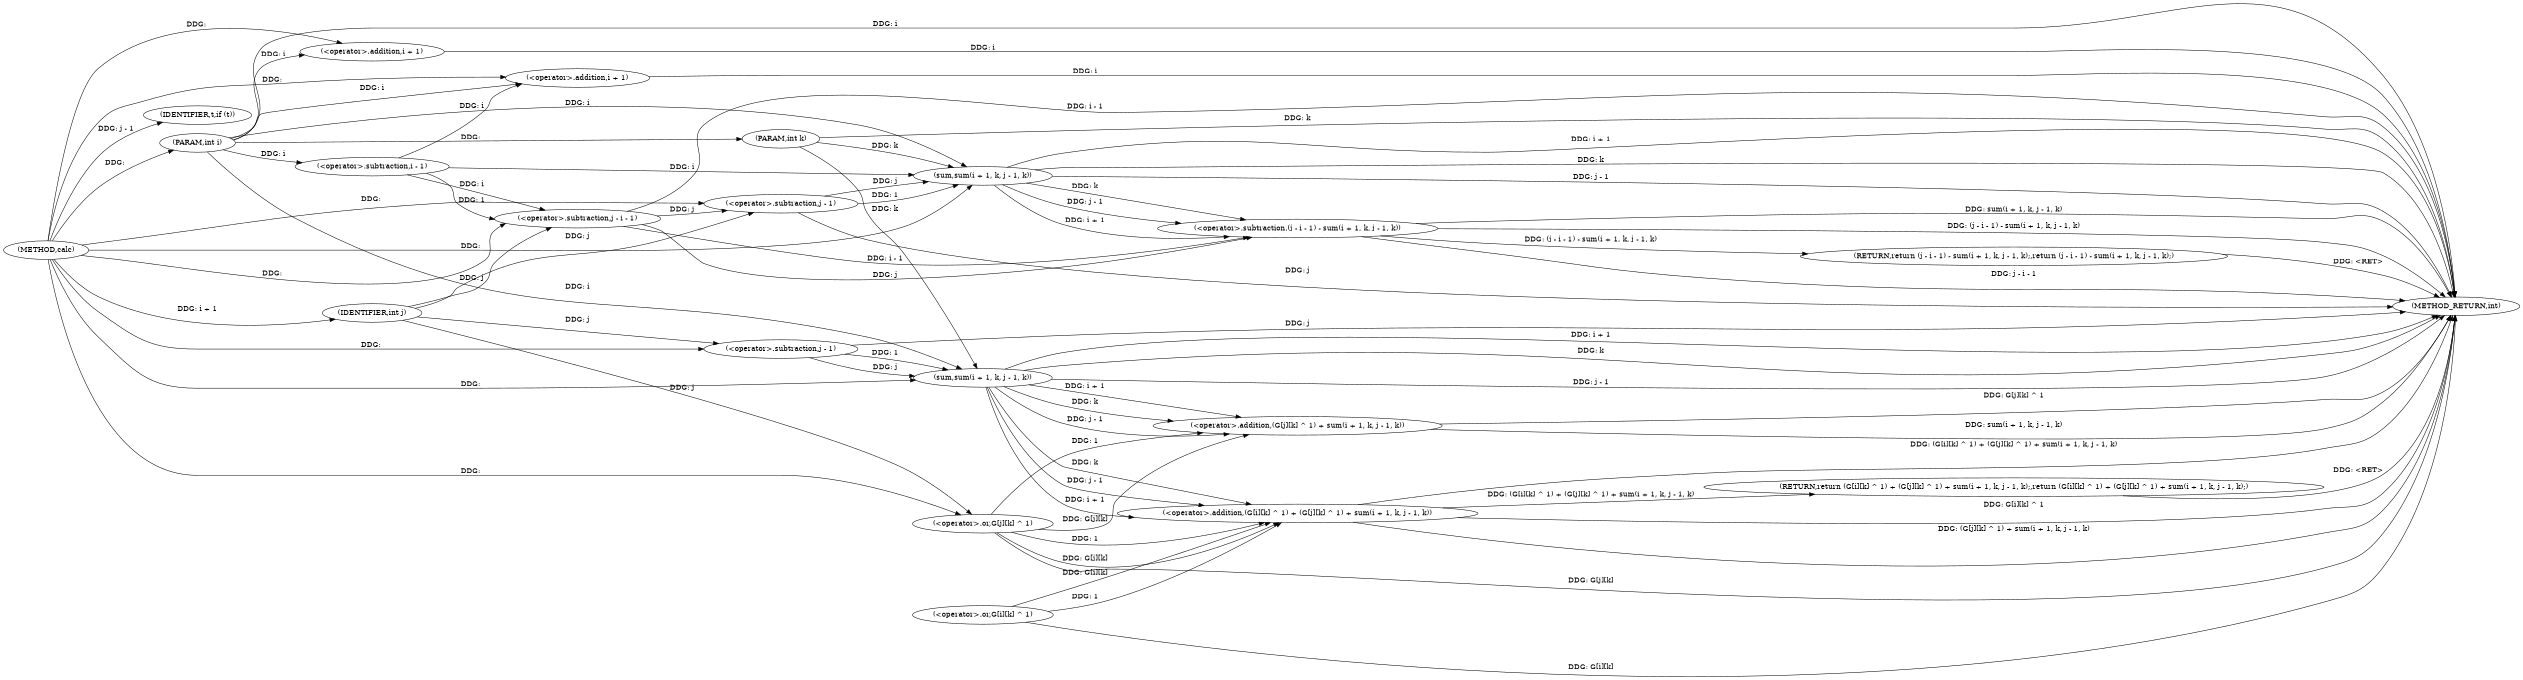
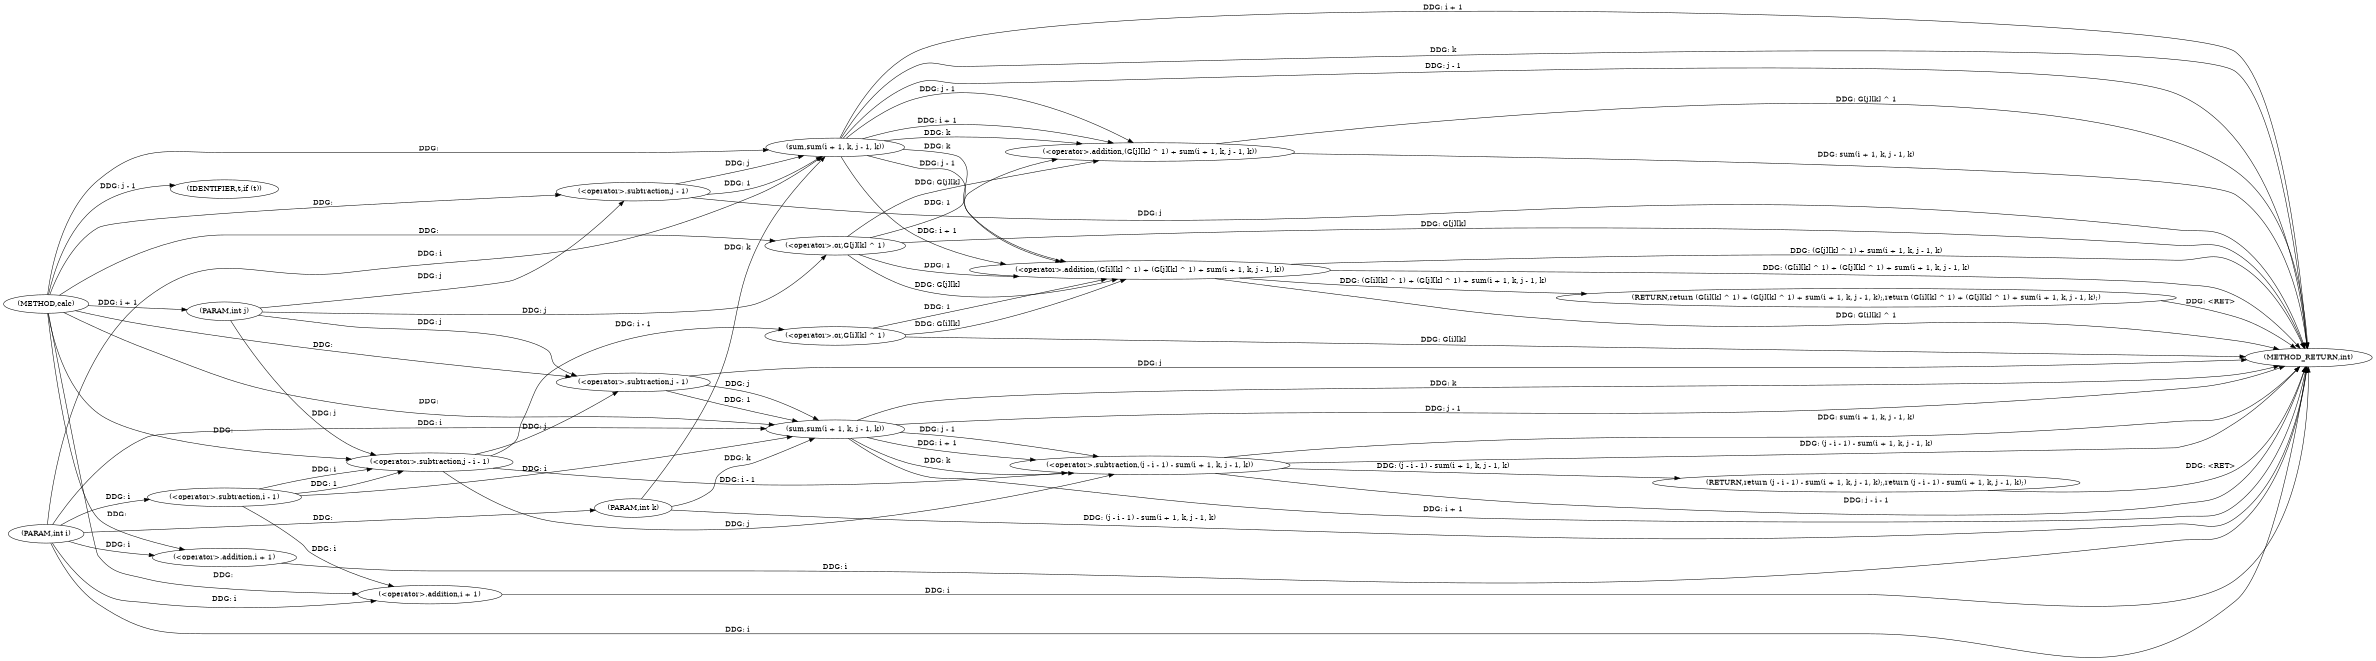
edge "(<operator>.subtraction,j - i - 1)" -> "(METHOD_RETURN,int)": now "(<operator>.subtraction,j - i - 1)" -> "(<operator>.or,G[i][k] ^ 1)"
edge "(PARAM,int k)" -> "(METHOD_RETURN,int)": label "DDG: k" -> "DDG: (j - i - 1) - sum(i + 1, k, j - 1, k)"
edge "(METHOD,calc)" -> "(PARAM,int i)": removed, label "DDG:"
node "(IDENTIFIER,int j)": label "(IDENTIFIER,int j)" -> "(PARAM,int j)"
